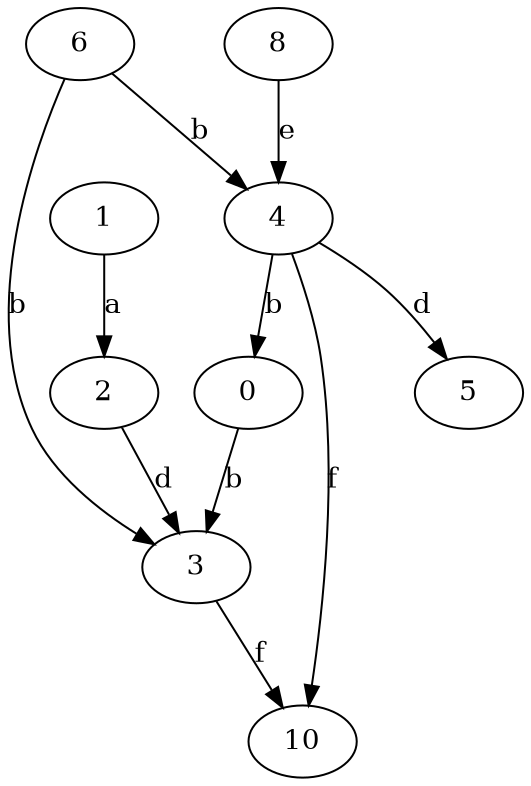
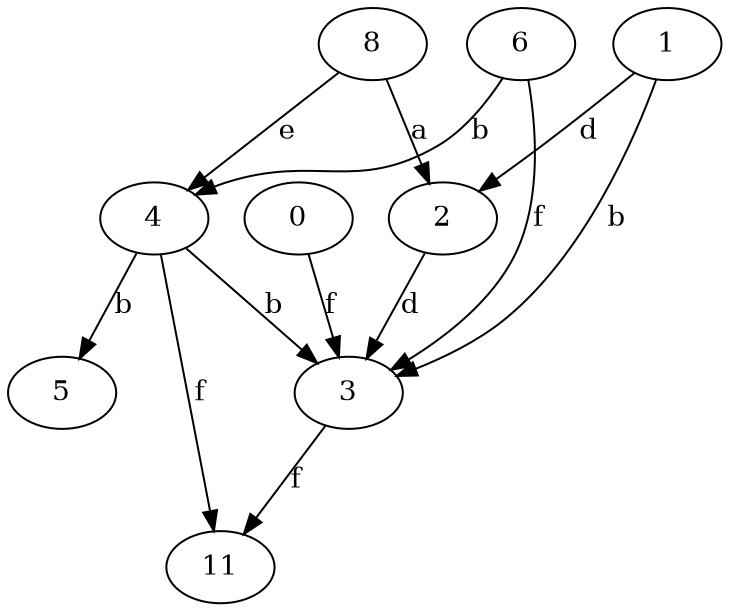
edge "8" -> "2": added, label "a"
edge "1" -> "3": added, label "b"
edge "4" -> "0": now "4" -> "3"
edge "6" -> "3": label "b" -> "f"
edge "1" -> "2": label "a" -> "d"
edge "4" -> "5": label "d" -> "b"
edge "0" -> "3": label "b" -> "f"
node "10": label "10" -> "11"
